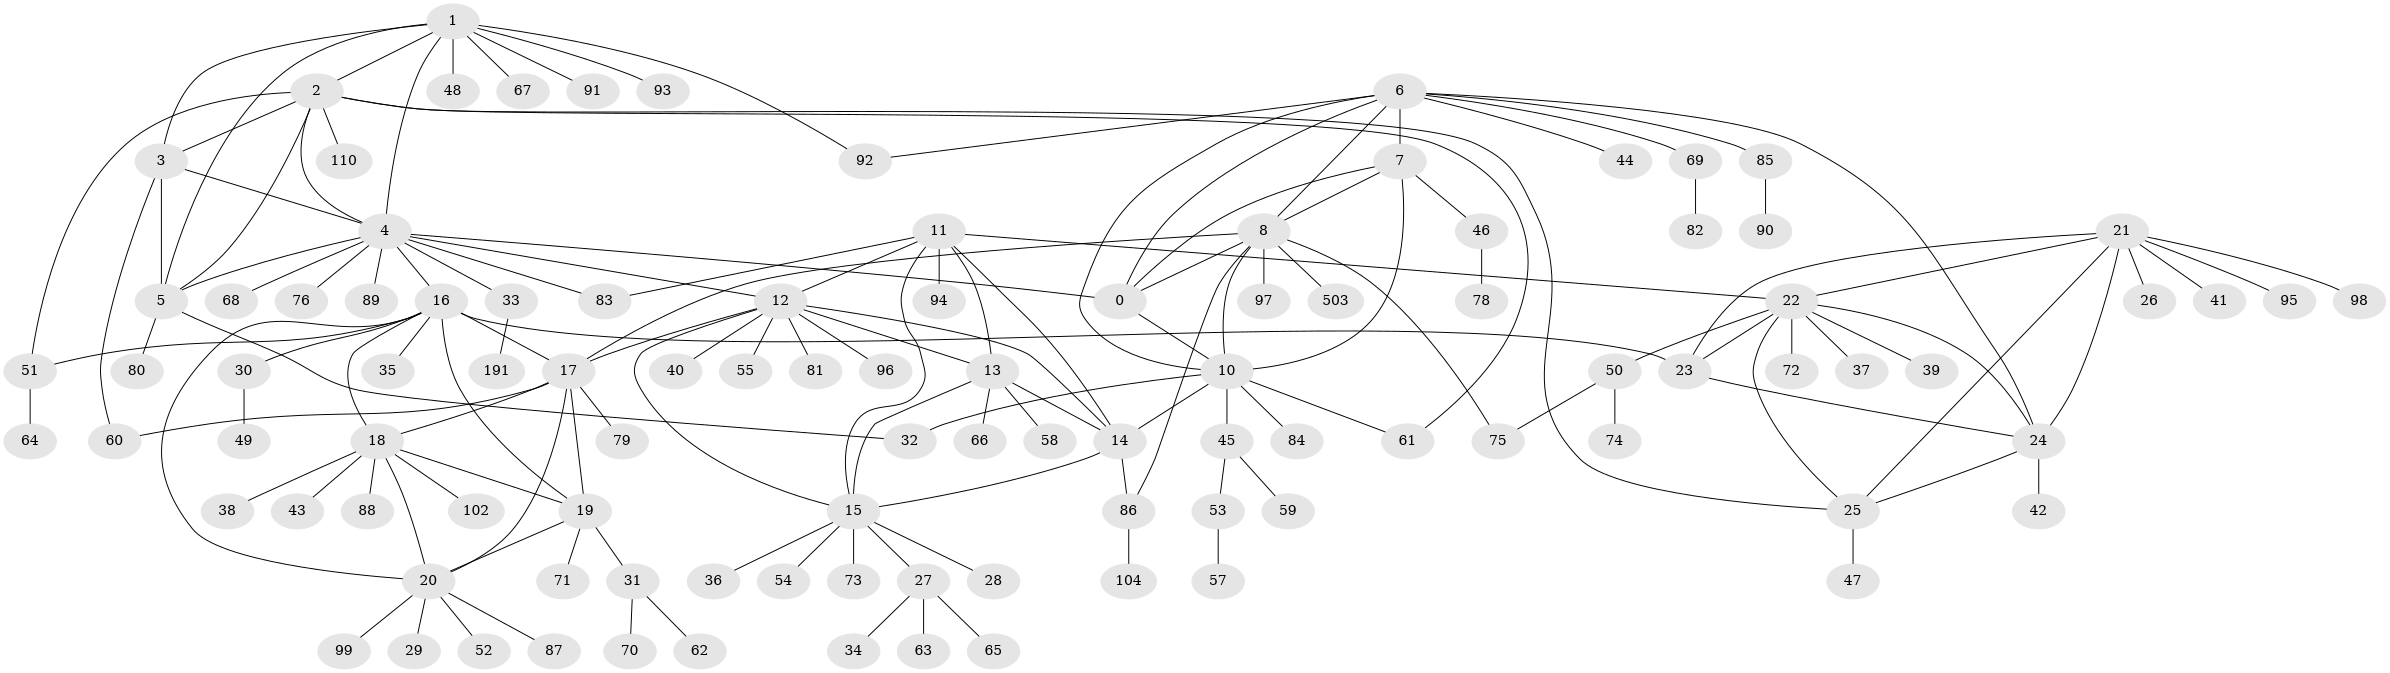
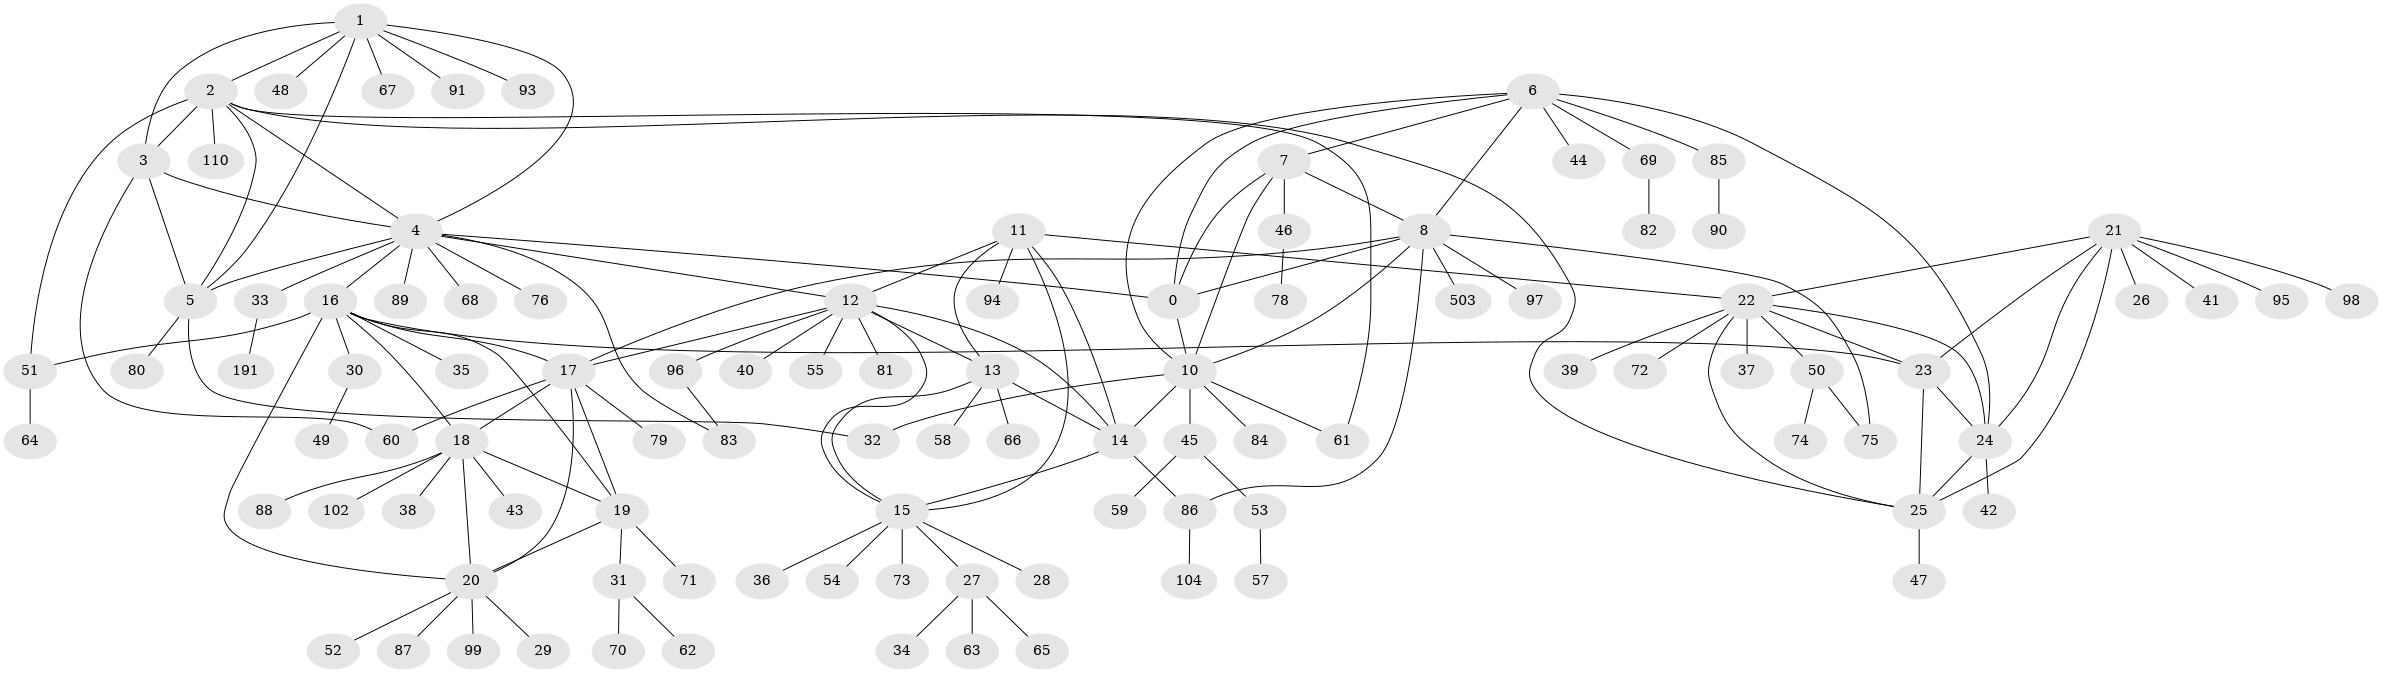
node "92": removed
edge "11" -- "83": now "96" -- "83"
edge "23" -- "25": added
